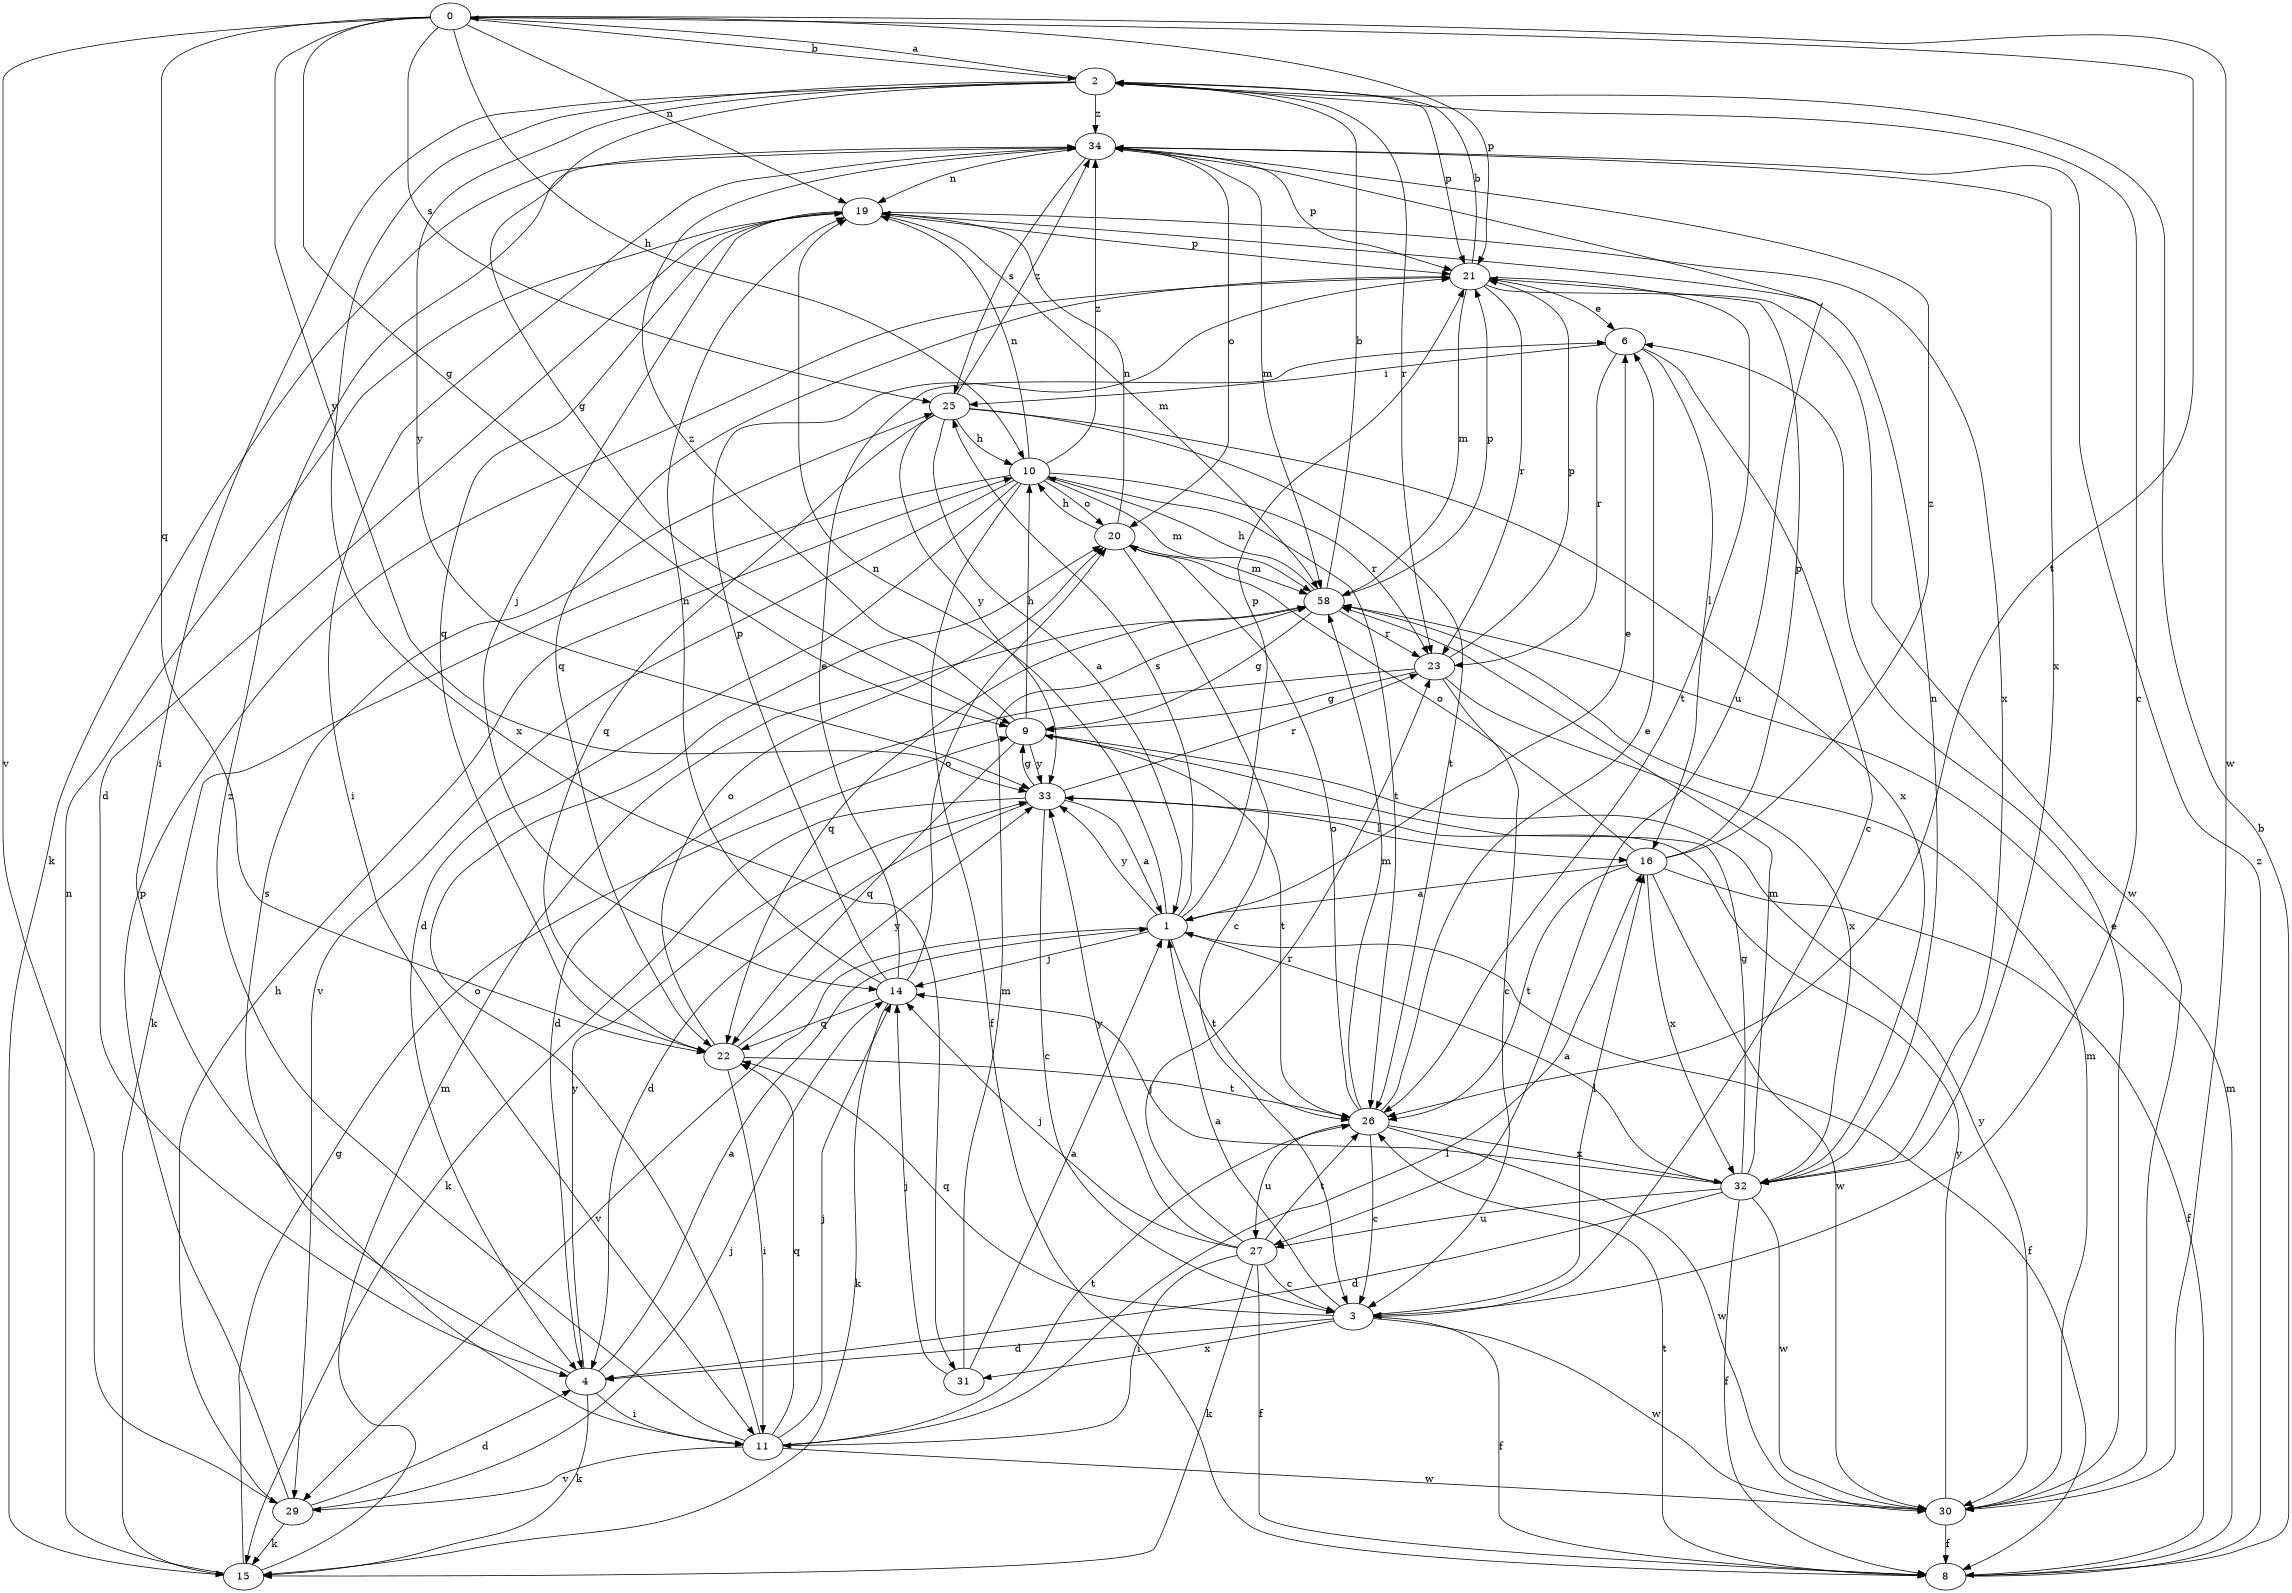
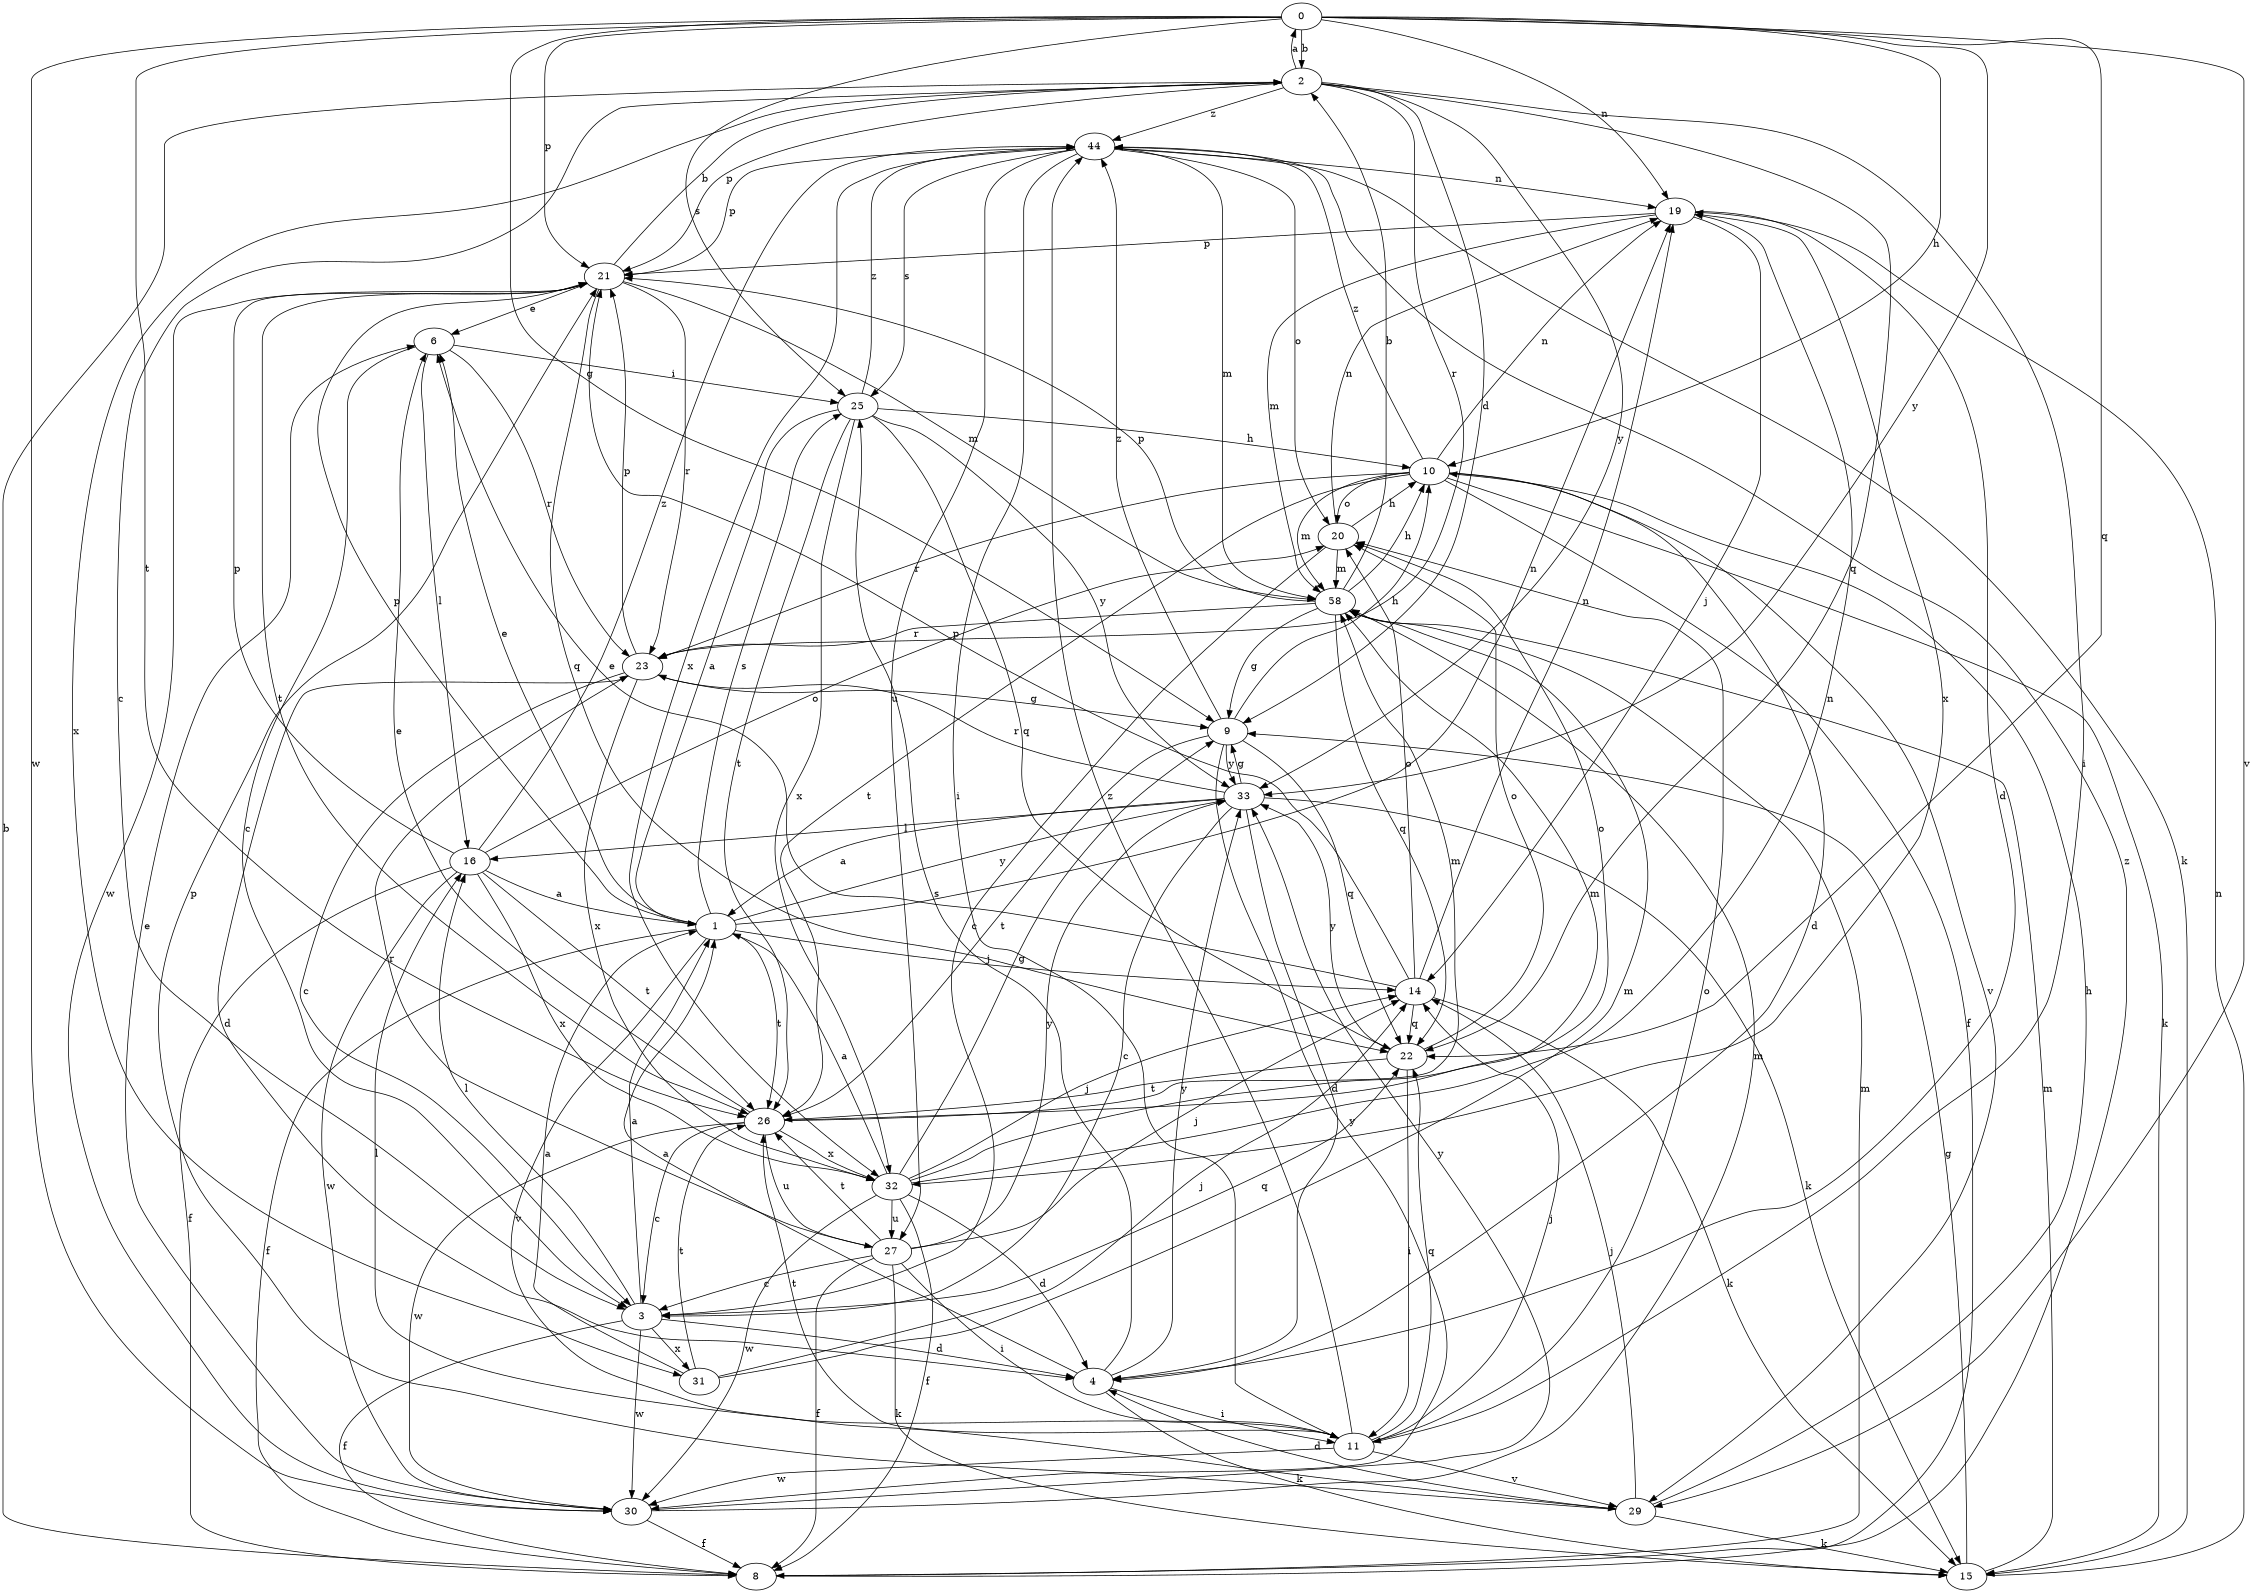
node "34": label "34" -> "44"
edge "2" -> "9": label "g" -> "d"
edge "19" -> "22": now "2" -> "22"
edge "8" -> "26": now "31" -> "26"
